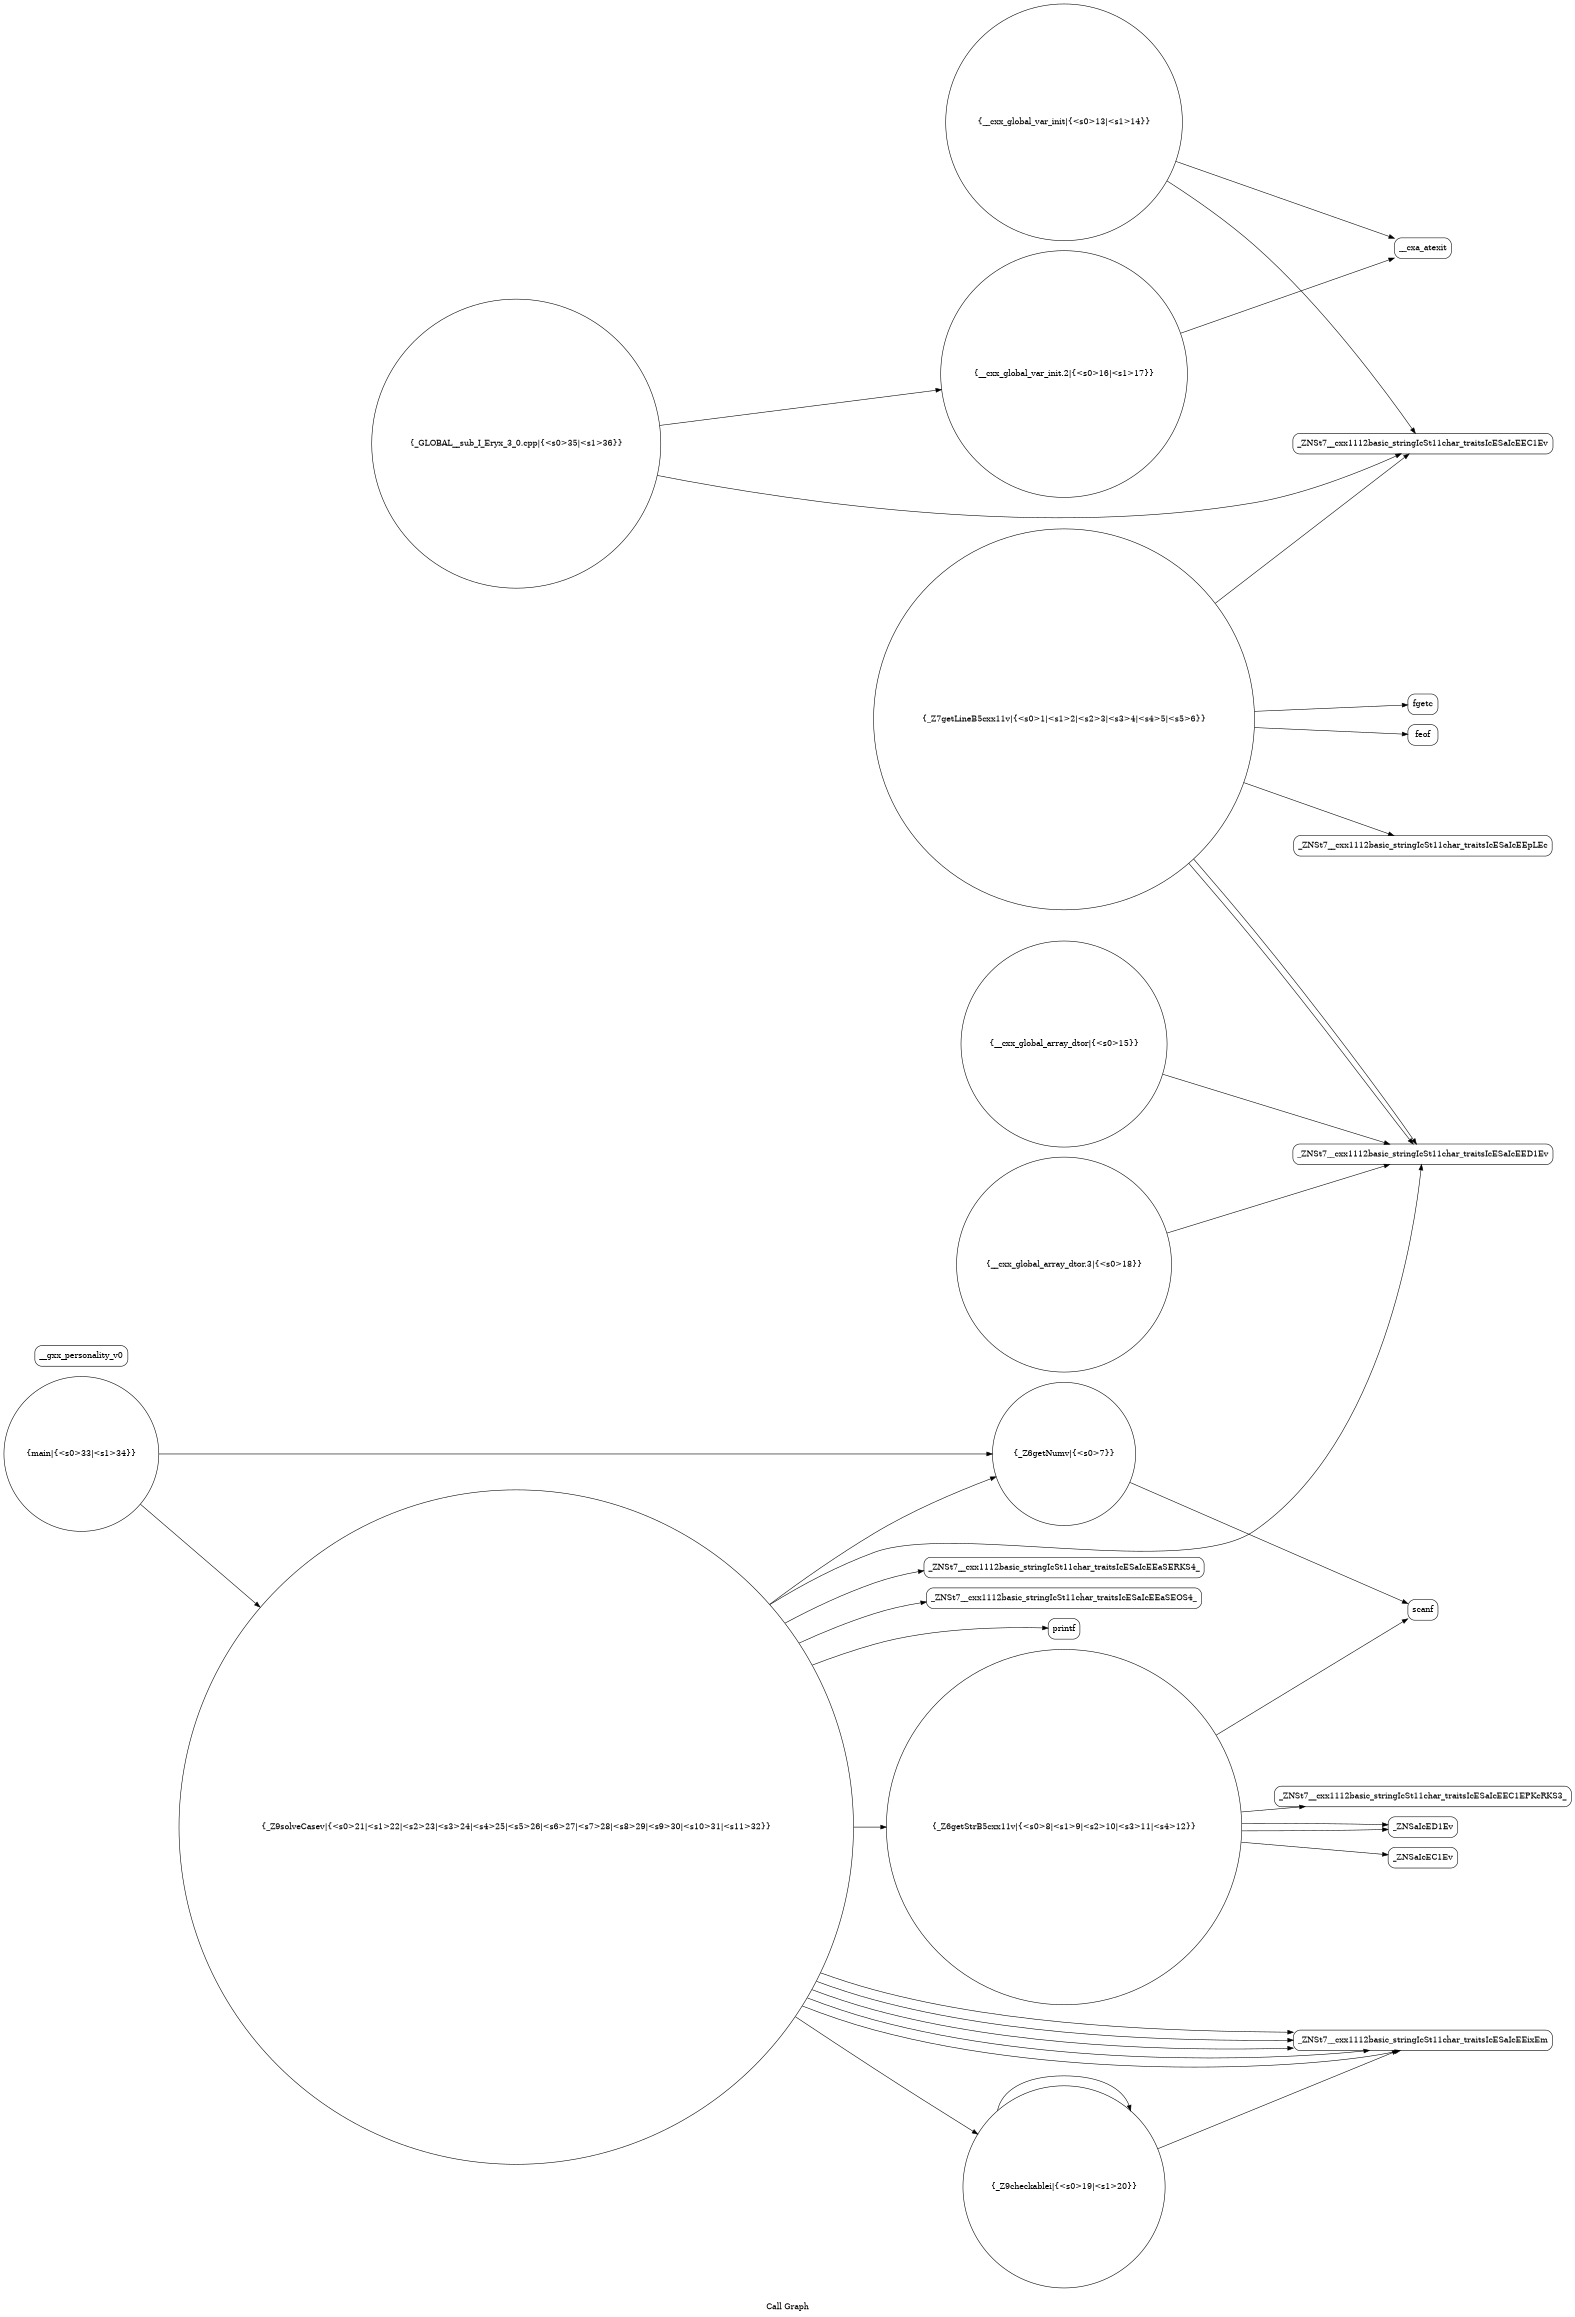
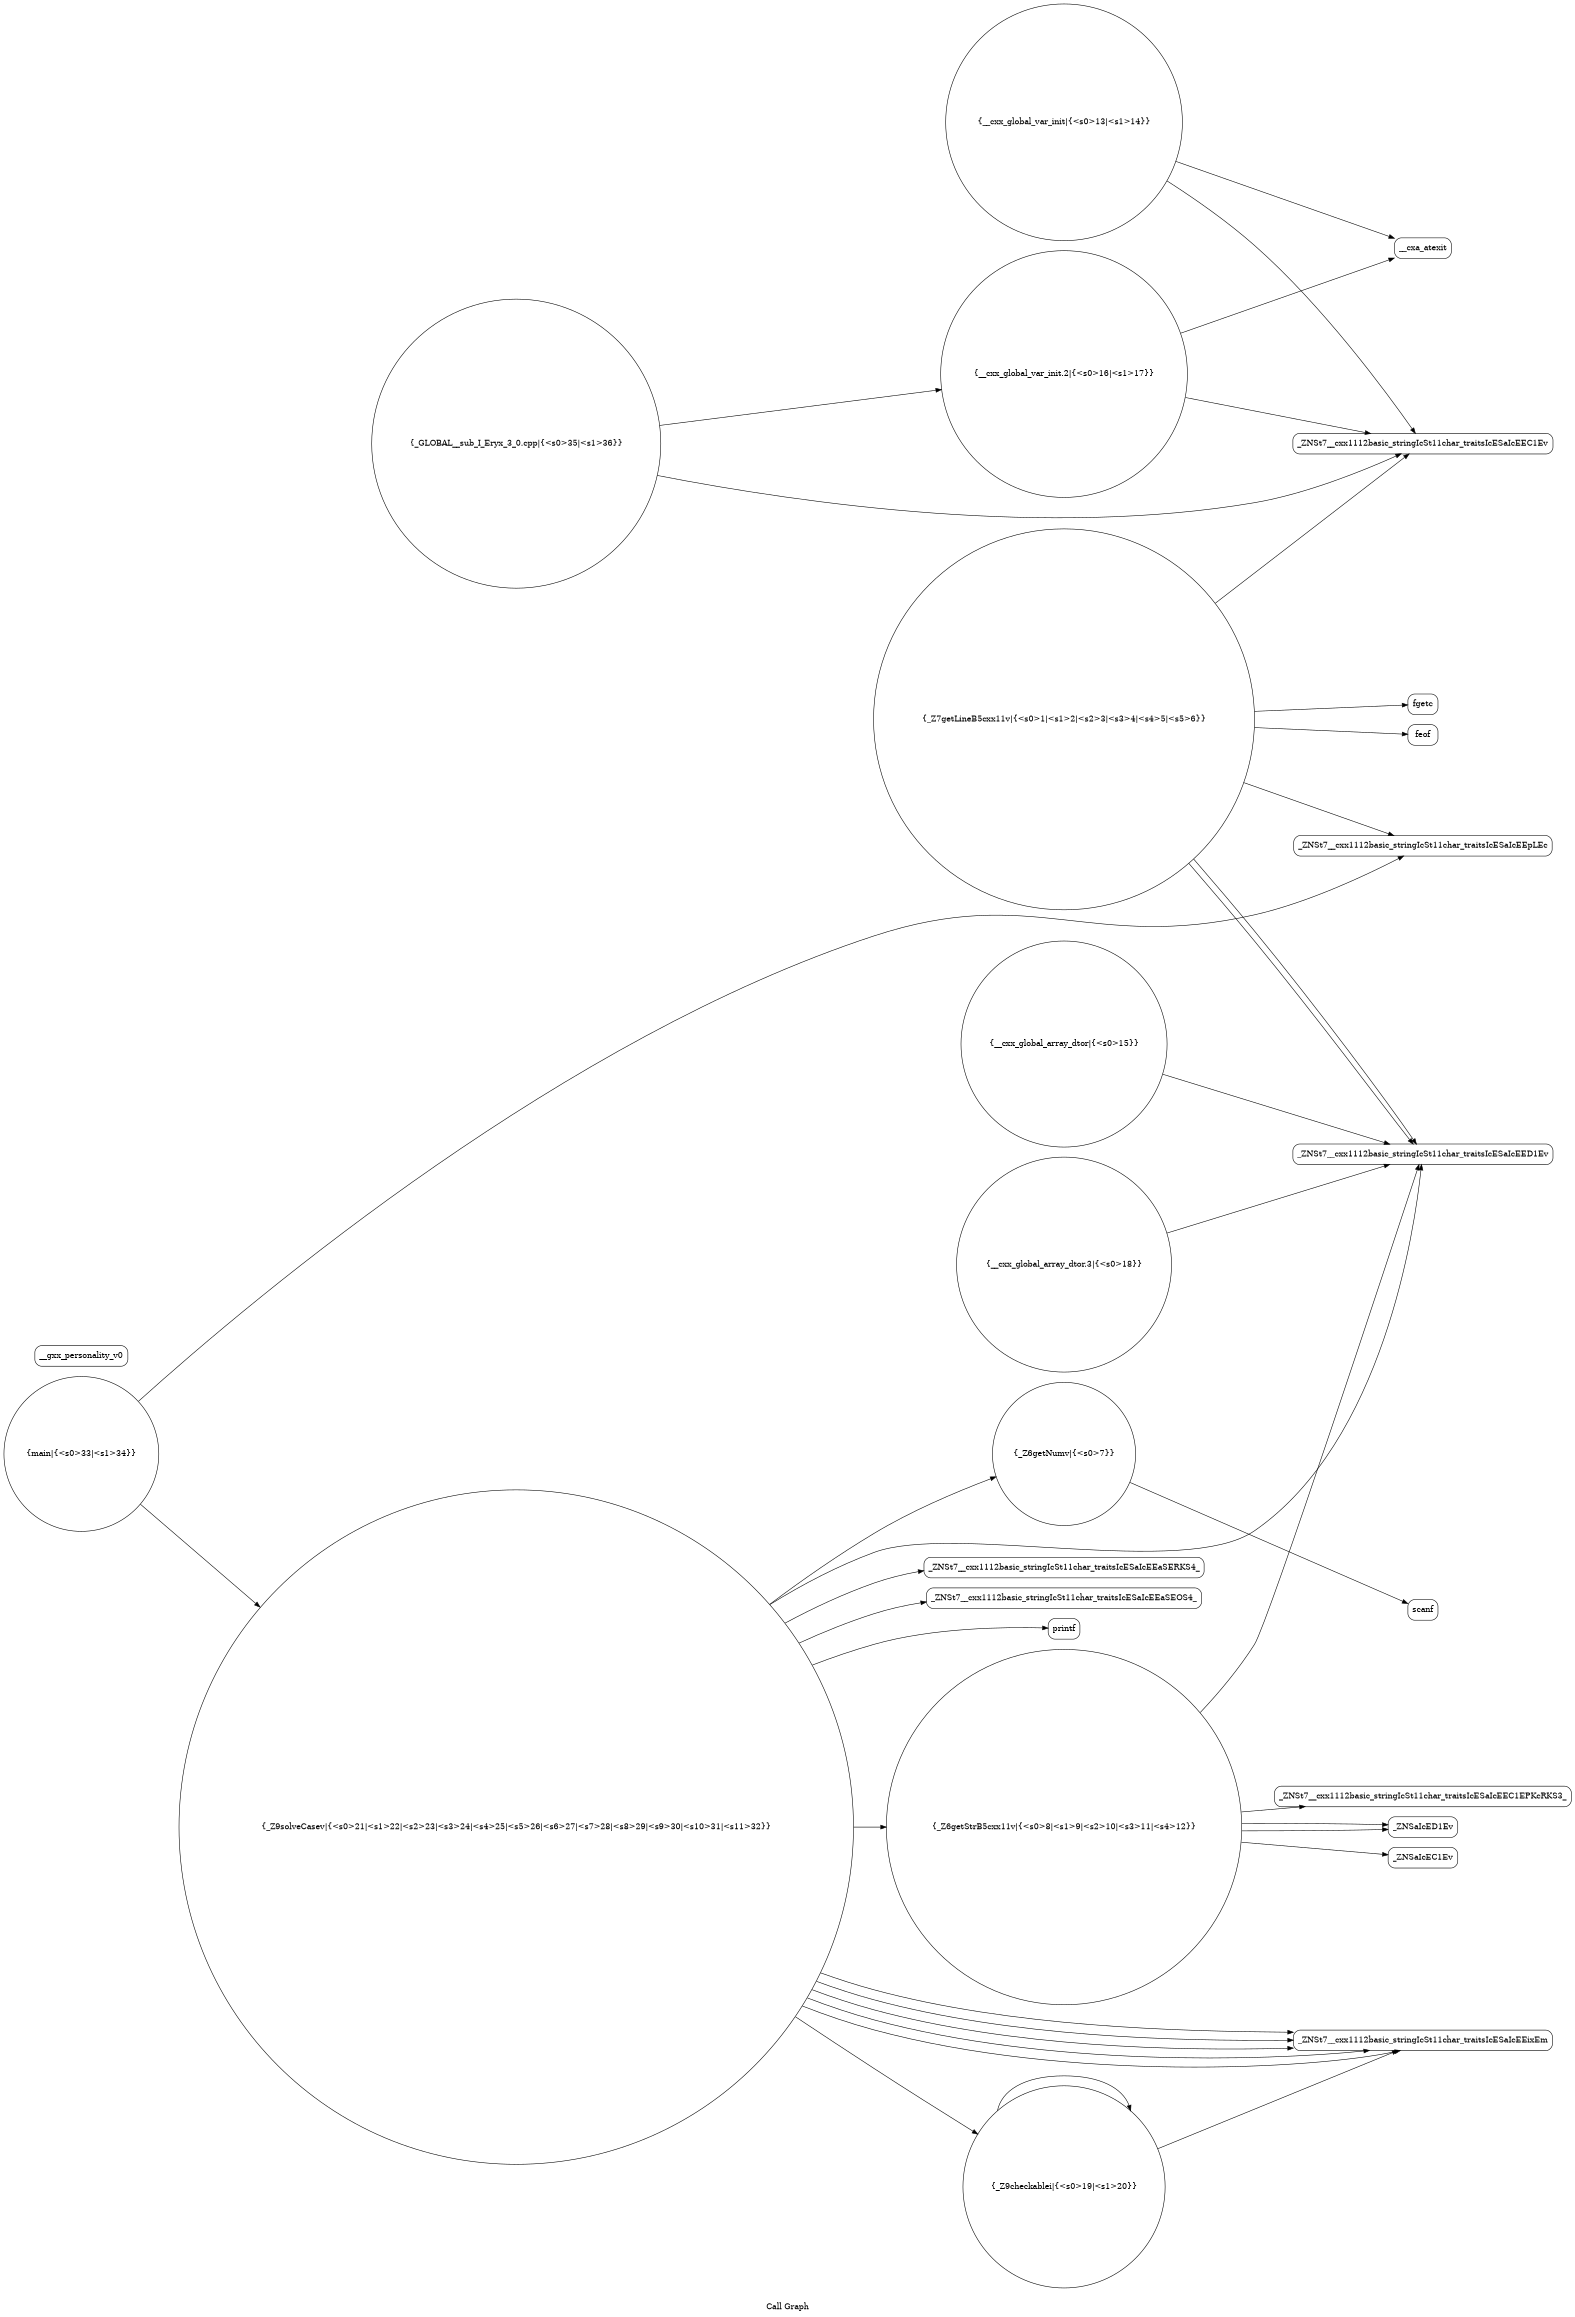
edge "{__cxx_global_var_init.2|{<s0>16|<s1>17}}" -> "_ZNSt7__cxx1112basic_stringIcSt11char_traitsIcESaIcEEC1Ev": added
edge "{main|{<s0>33|<s1>34}}" -> "{_Z6getNumv|{<s0>7}}": now "{main|{<s0>33|<s1>34}}" -> "_ZNSt7__cxx1112basic_stringIcSt11char_traitsIcESaIcEEpLEc"
edge "{_Z6getStrB5cxx11v|{<s0>8|<s1>9|<s2>10|<s3>11|<s4>12}}" -> "scanf": now "{_Z6getStrB5cxx11v|{<s0>8|<s1>9|<s2>10|<s3>11|<s4>12}}" -> "_ZNSt7__cxx1112basic_stringIcSt11char_traitsIcESaIcEED1Ev"
